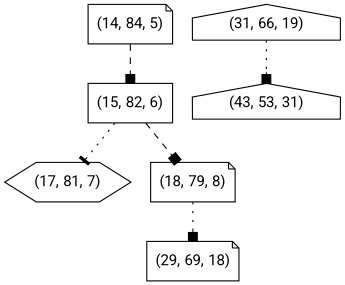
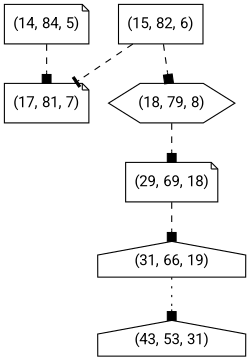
edge "(14, 84, 5)" -> "(15, 82, 6)": now "(14, 84, 5)" -> "(17, 81, 7)"
edge "(15, 82, 6)" -> "(17, 81, 7)": style dotted -> dashed
node "(17, 81, 7)": shape hexagon -> note
node "(18, 79, 8)": shape note -> hexagon
edge "(29, 69, 18)" -> "(31, 66, 19)": added
edge "(18, 79, 8)" -> "(29, 69, 18)": style dotted -> dashed
